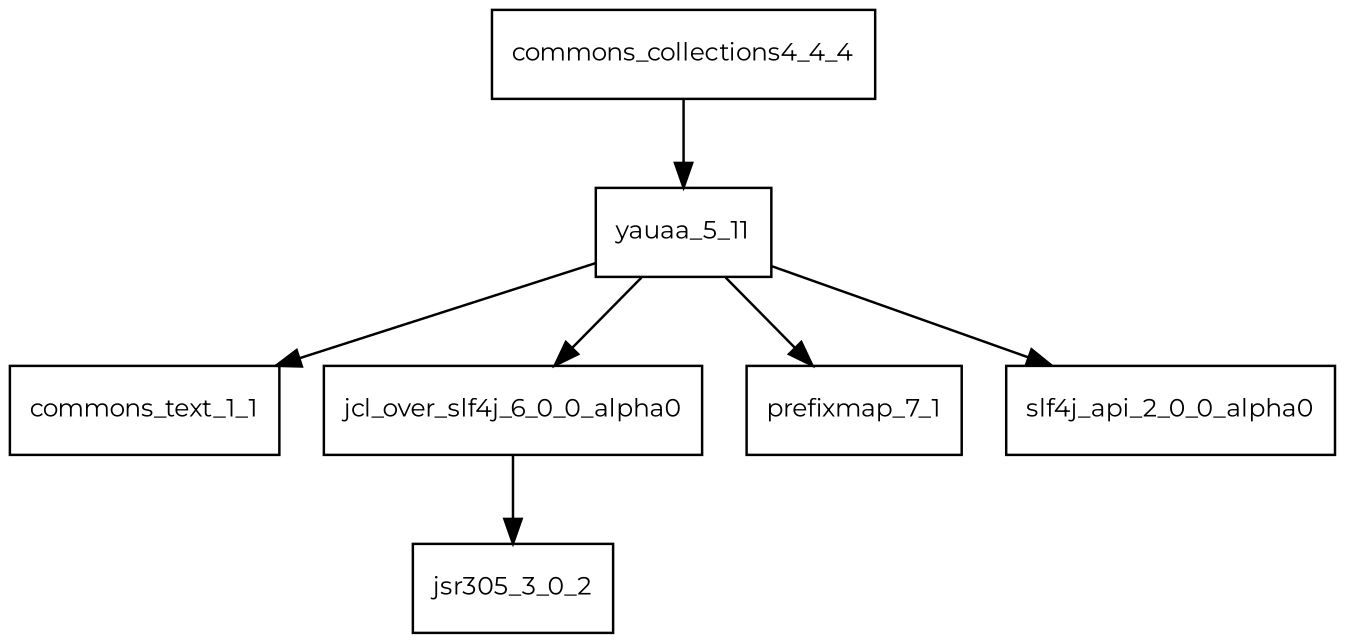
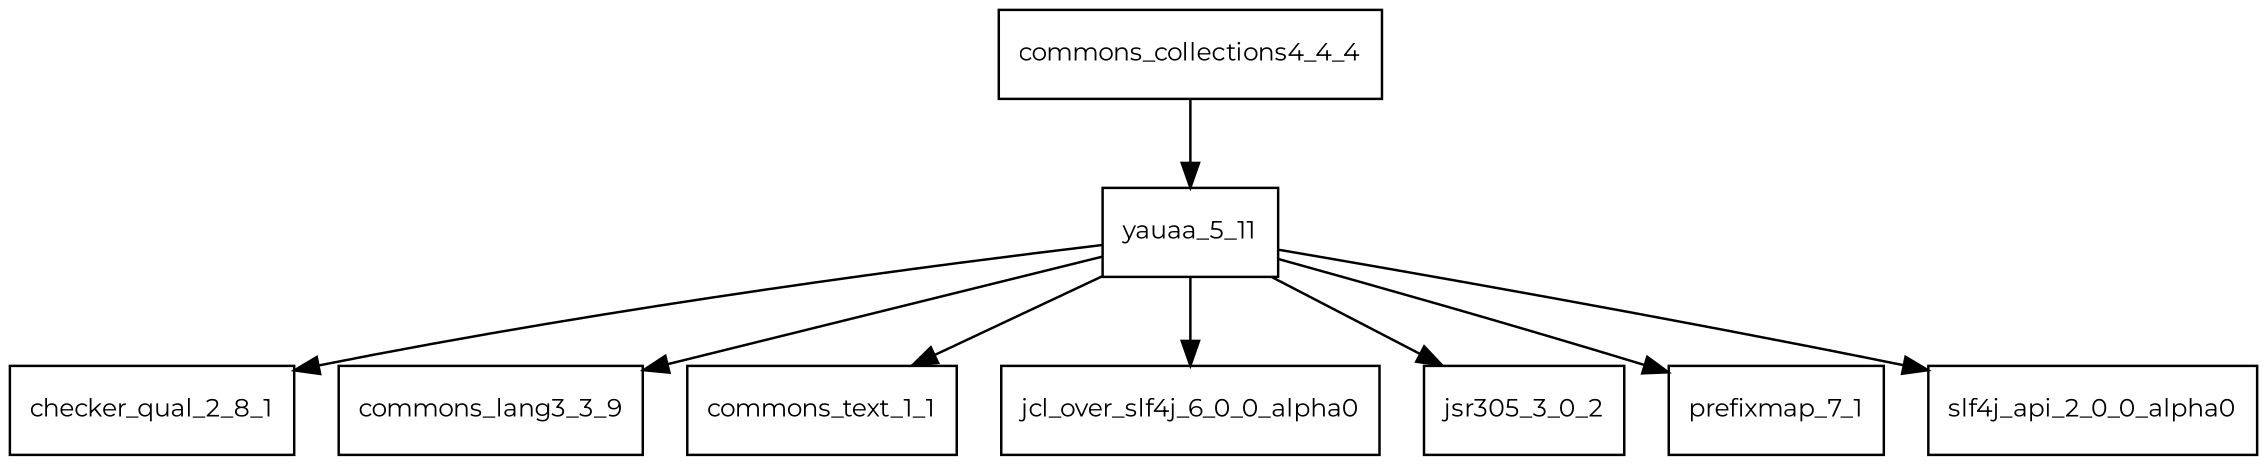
node "checker_qual_2_8_1": added
node "commons_lang3_3_9": added
edge "jcl_over_slf4j_6_0_0_alpha0" -> "jsr305_3_0_2": now "yauaa_5_11" -> "jsr305_3_0_2"
